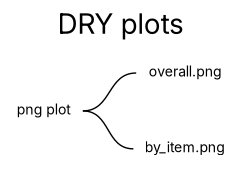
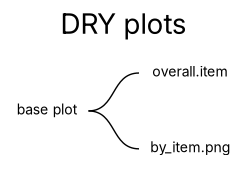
node "overall.png": label "overall.png" -> "overall.item"
node "png plot": label "png plot" -> "base plot"
